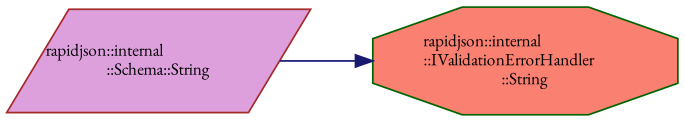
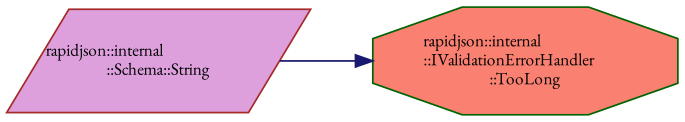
node "rapidjson::internal ::IValidationErrorHandler ::String": label "rapidjson::internal ::IValidationErrorHandler ::String" -> "rapidjson::internal ::IValidationErrorHandler ::TooLong"
